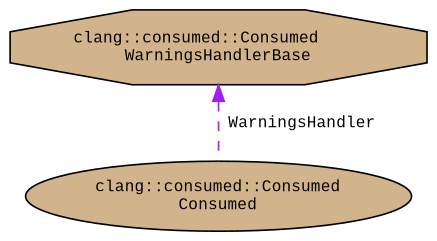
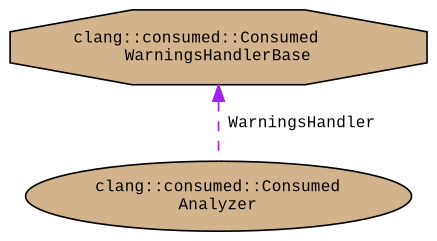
node "clang::consumed::Consumed Consumed": label "clang::consumed::Consumed Consumed" -> "clang::consumed::Consumed Analyzer"
